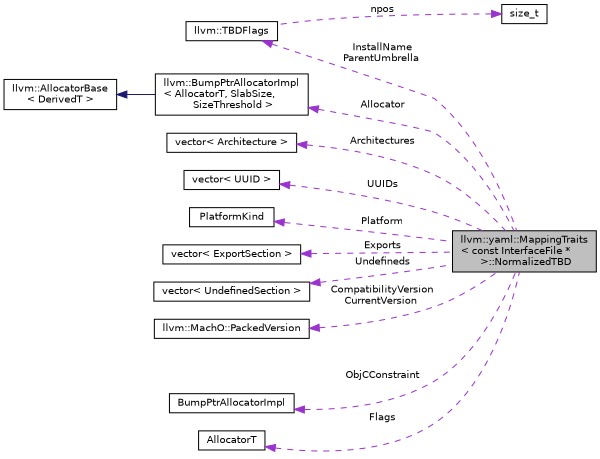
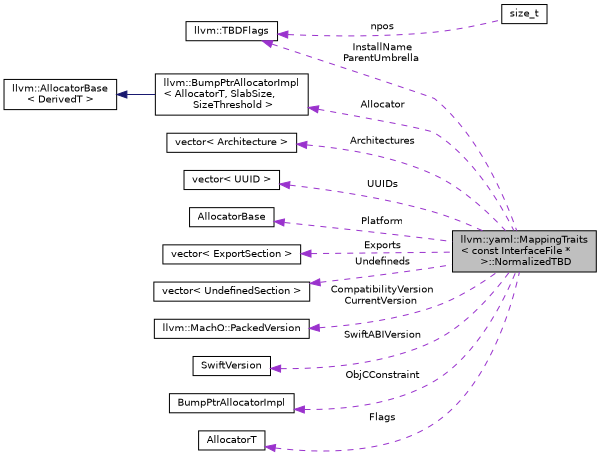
edge "llvm::TBDFlags" -> "size_t": reversed
node "PlatformKind": label "PlatformKind" -> "AllocatorBase"
node "SwiftVersion": added
